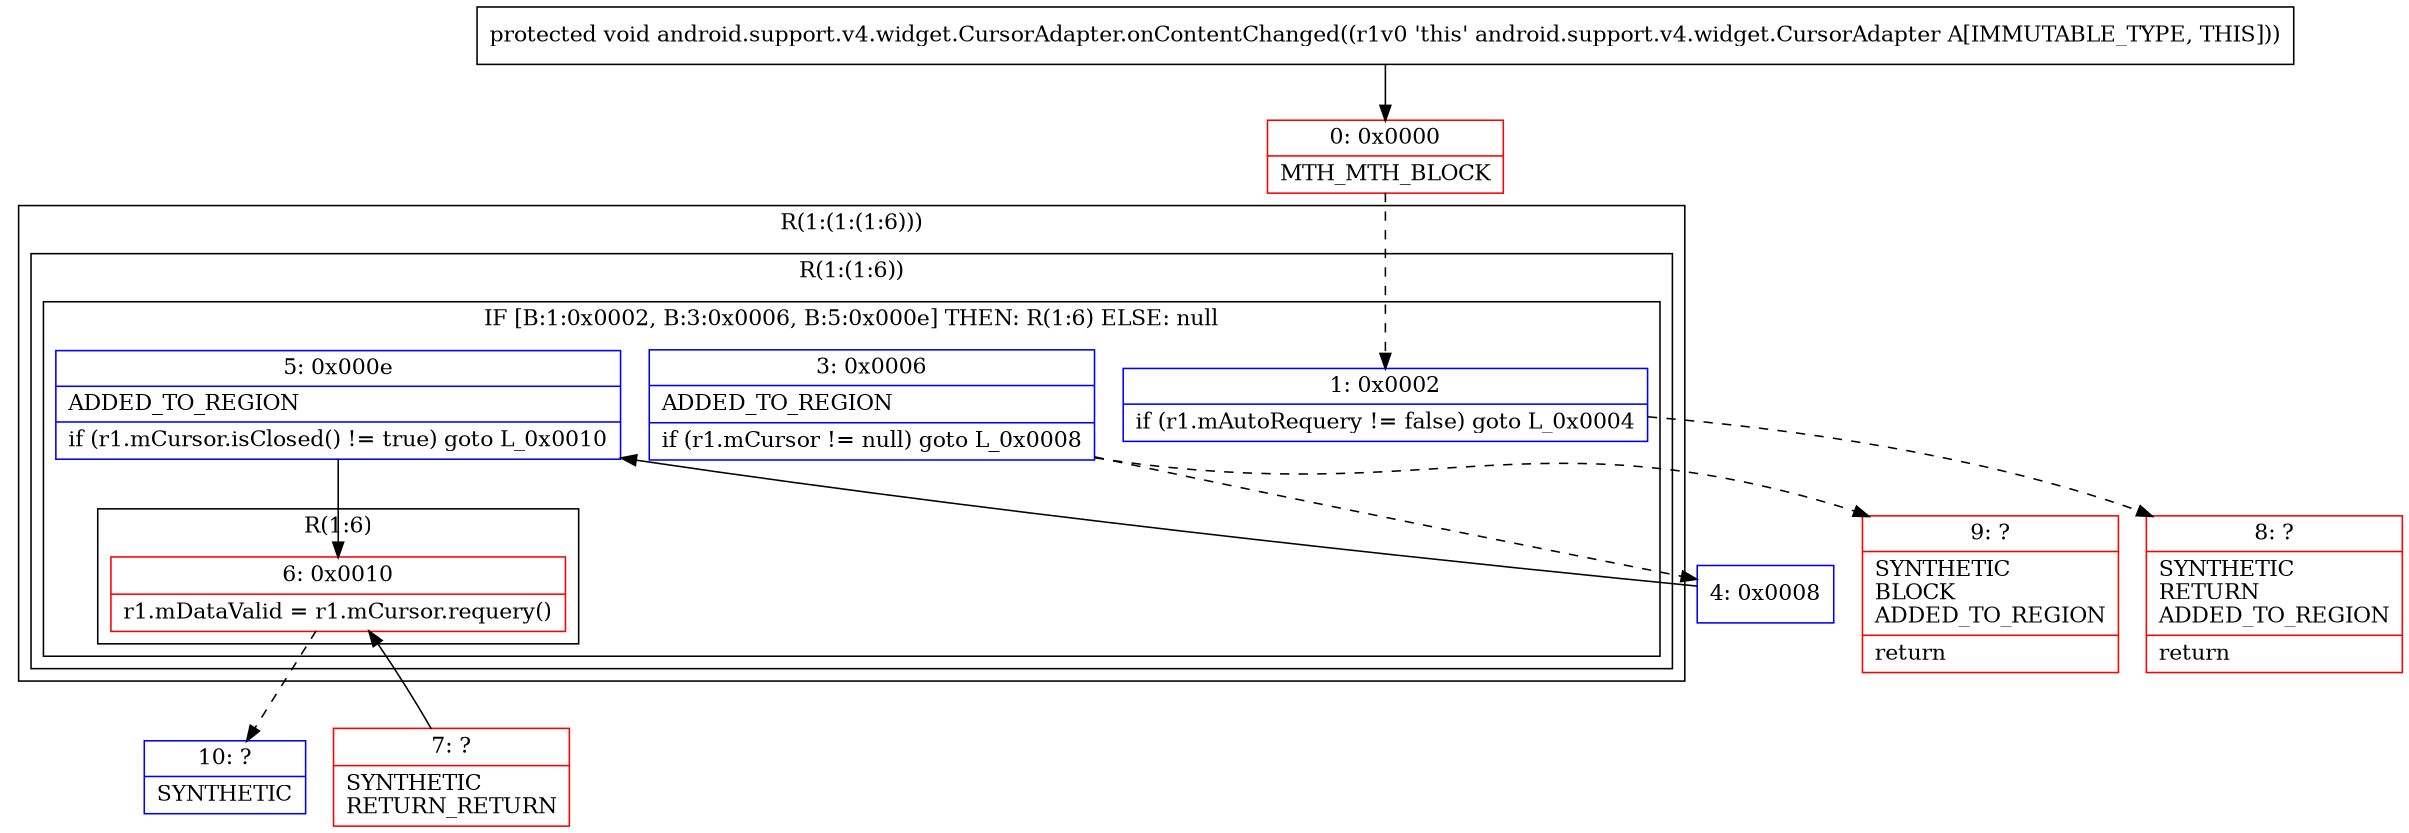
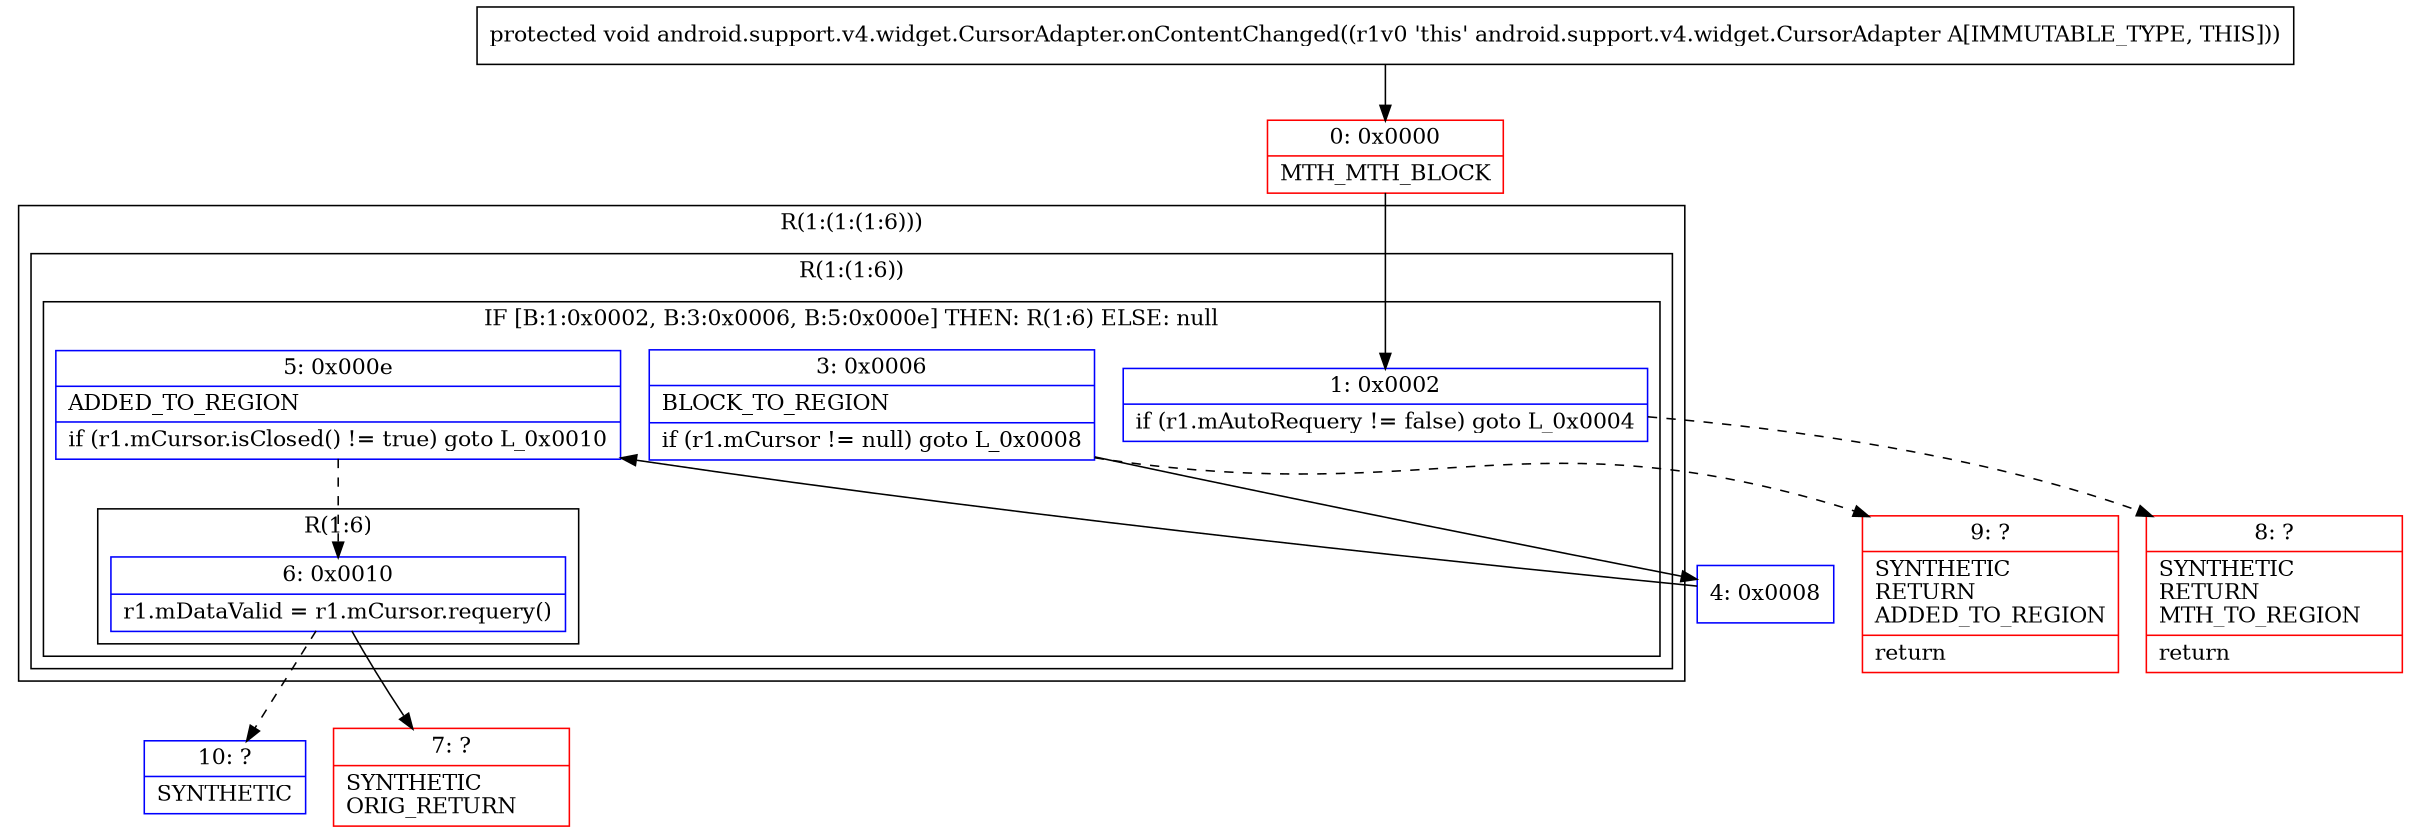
edge "0: 0x0000" -> "1: 0x0002": style dashed -> solid
node "3: 0x0006": text "ADDED_TO_REGION" -> "BLOCK_TO_REGION"
edge "5: 0x000e" -> "6: 0x0010": style solid -> dashed
edge "3: 0x0006" -> "4: 0x0008": style dashed -> solid
node "9: ?": text "BLOCK" -> "RETURN"
node "6: 0x0010": color red -> blue
node "8: ?": text "ADDED_TO_REGION" -> "MTH_TO_REGION"
edge "7: ?" -> "6: 0x0010": reversed
node "7: ?": text "RETURN_RETURN" -> "ORIG_RETURN"
